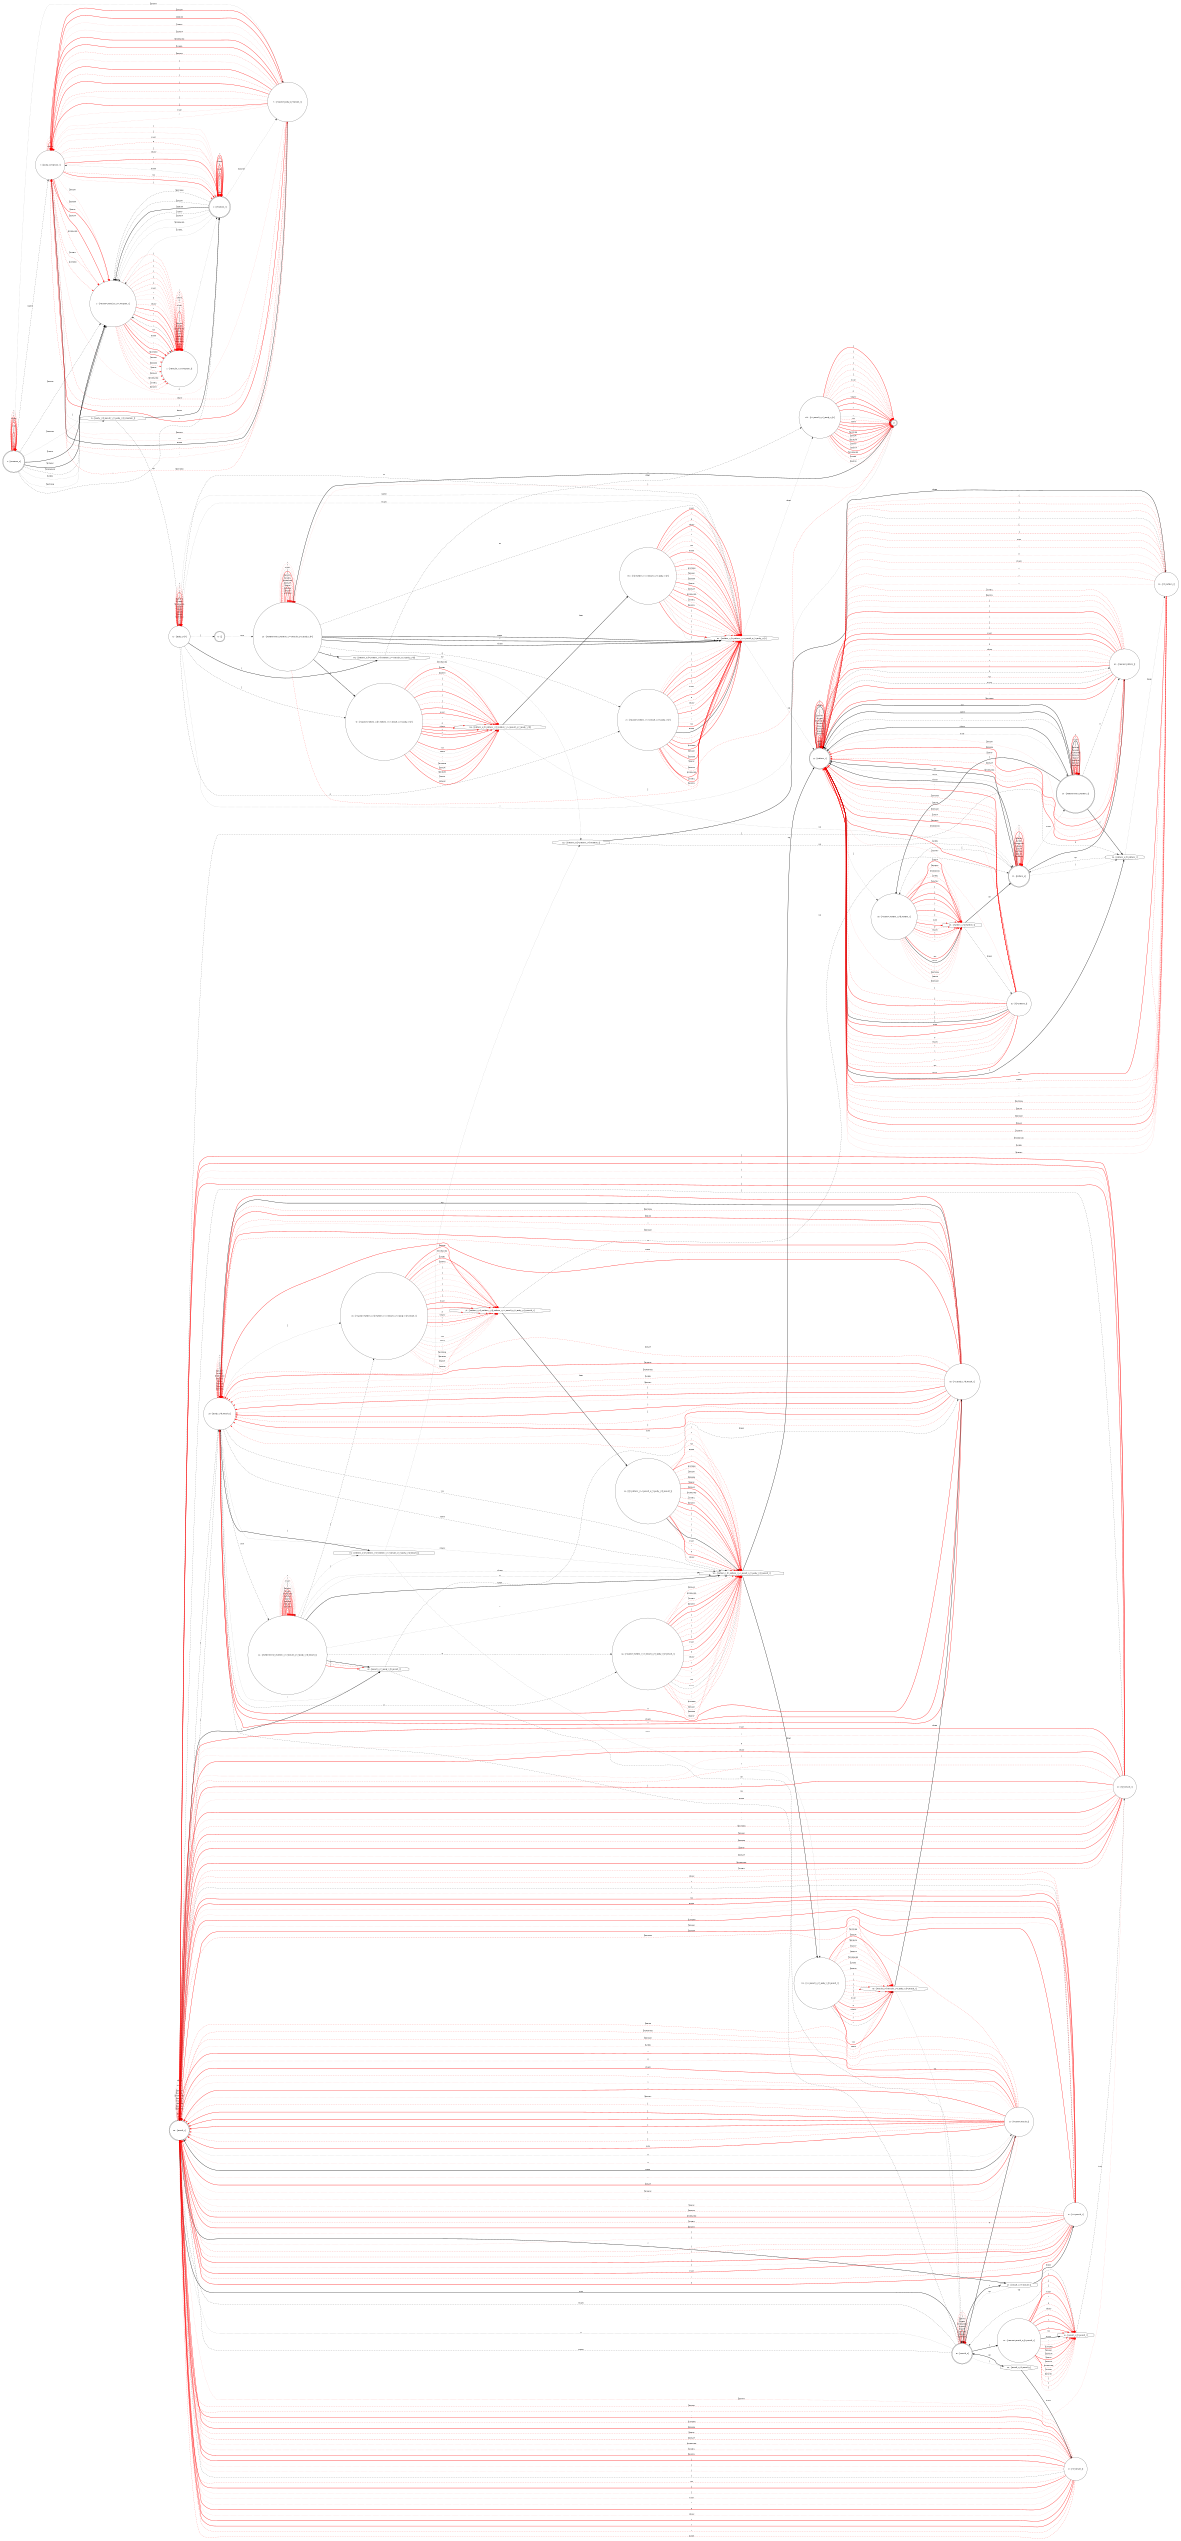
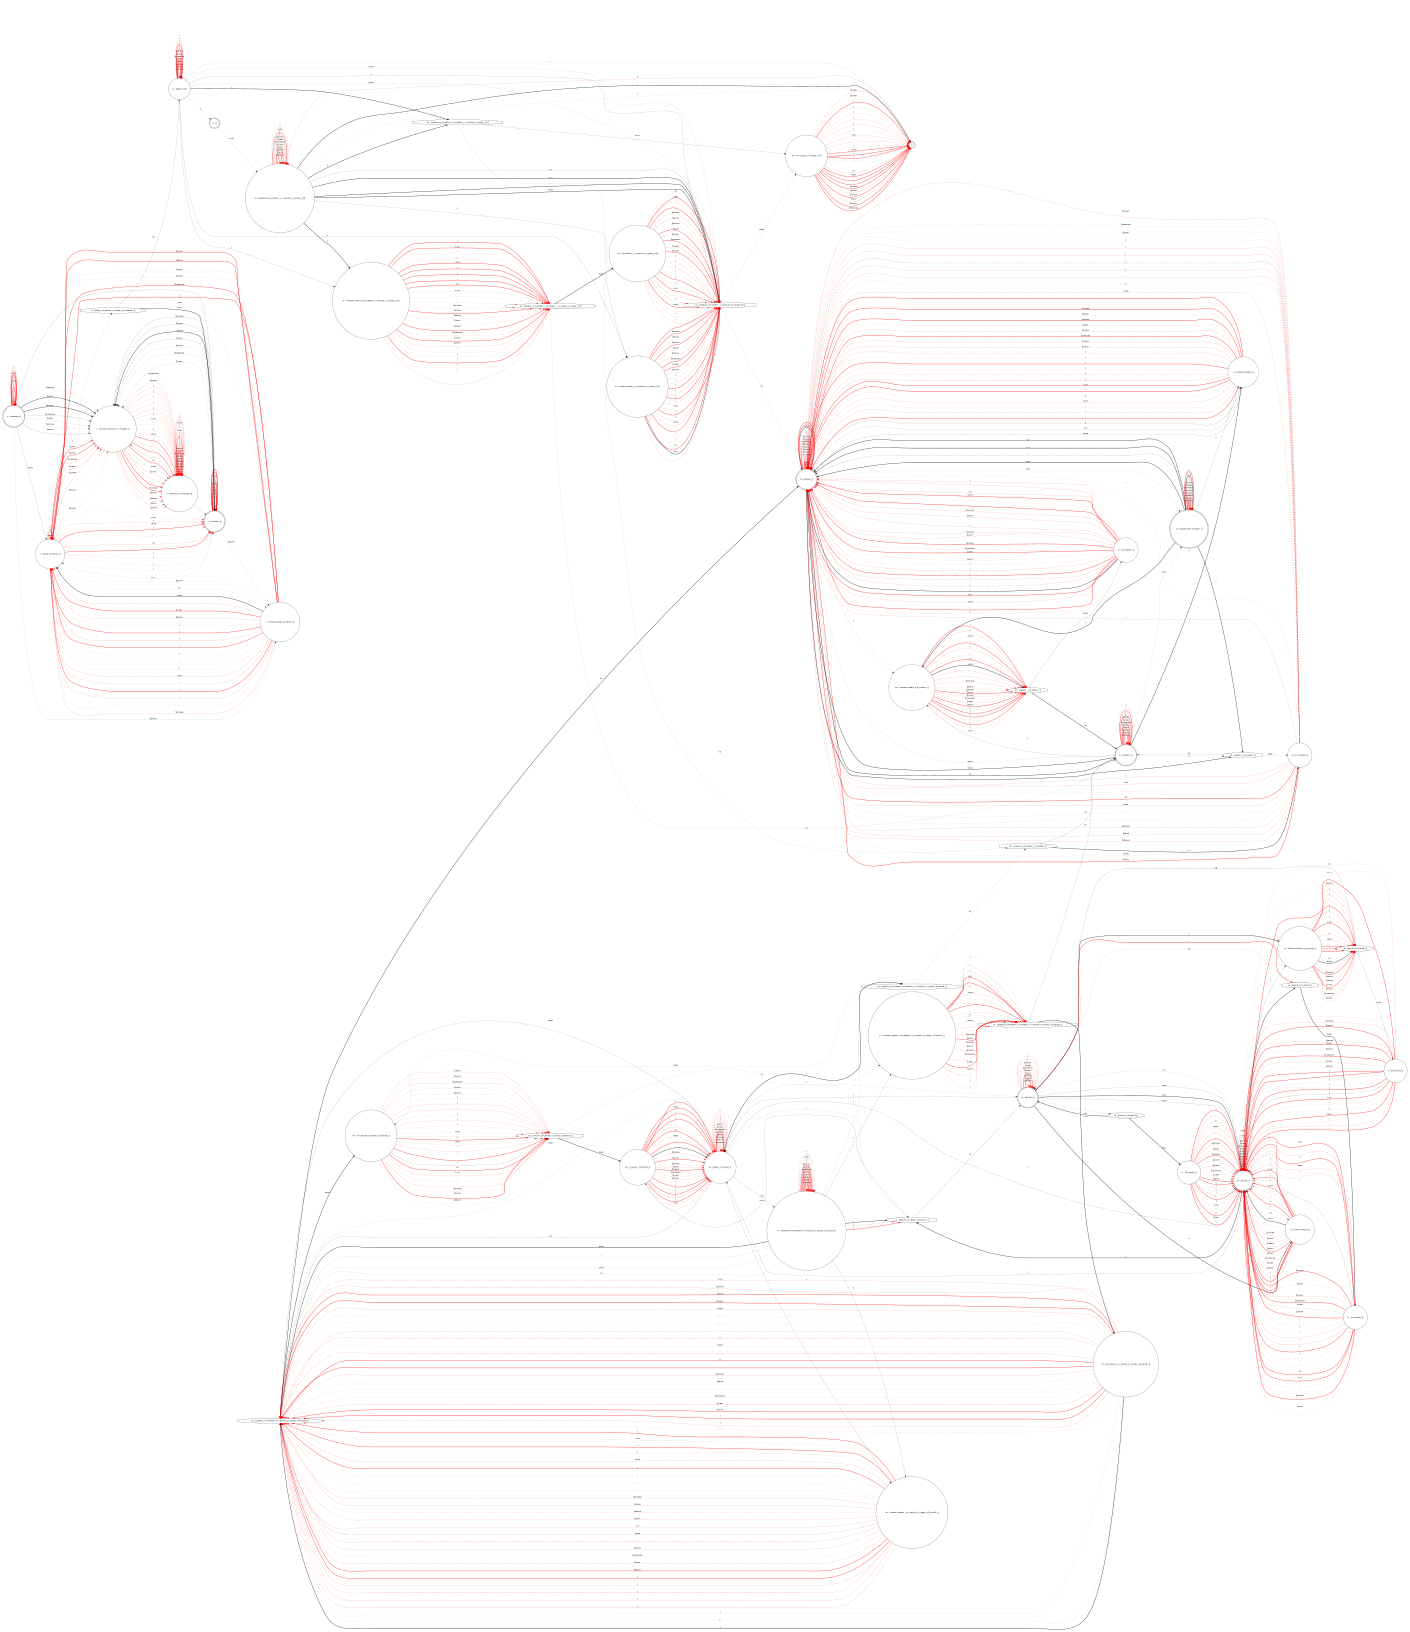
edge "28 - [Result_1]" -> "78 - [Pattern_0,<)>,Pattern_1]": now "28 - [Result_1]" -> "32 - [<Name>,Result_0,<]>,Result_1]"
edge "26 - [Result_0]" -> "34 - [Result_0,<>>,Result_1]": color black -> red
